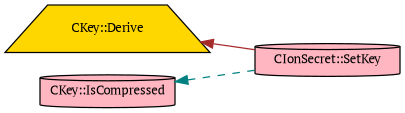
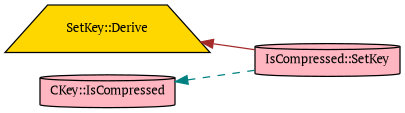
node "CKey::Derive": label "CKey::Derive" -> "SetKey::Derive"
node "CIonSecret::SetKey": label "CIonSecret::SetKey" -> "IsCompressed::SetKey"
